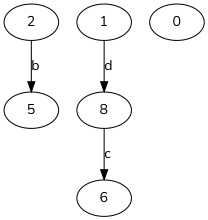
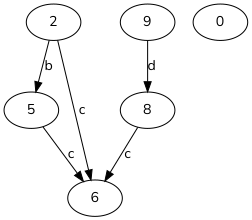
node "1": label "1" -> "9"
edge "2" -> "6": added, label "c"
edge "5" -> "6": added, label "c"
